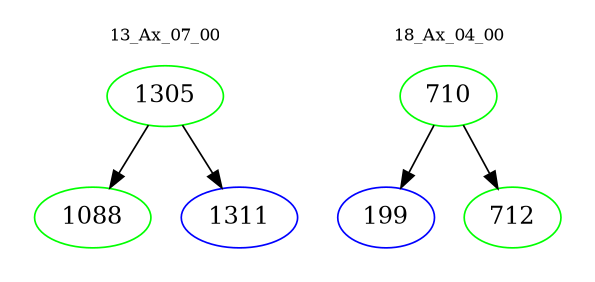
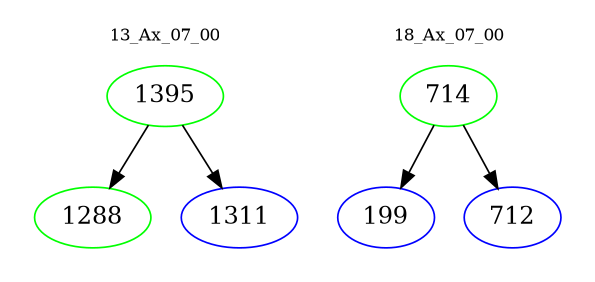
cluster "18_Ax_04_00": label "18_Ax_04_00" -> "18_Ax_07_00"
node "1305": label "1305" -> "1395"
node "710": label "710" -> "714"
node "1088": label "1088" -> "1288"
node "712": color green -> blue
